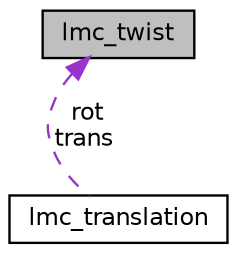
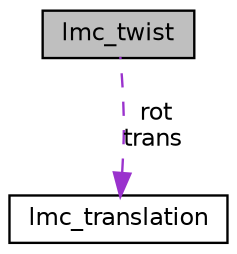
edge "lmc_translation" -> "lmc_twist": reversed
